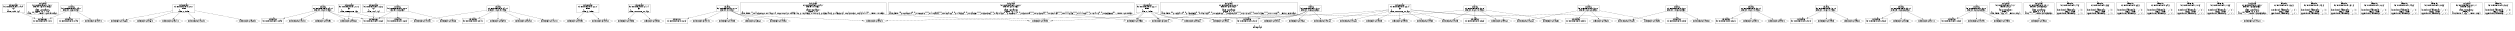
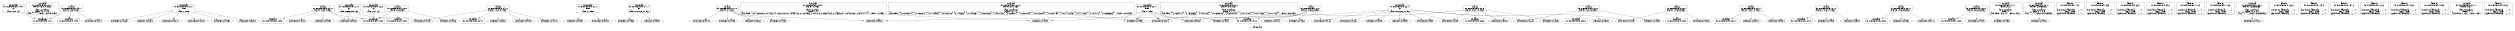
node "Node0x55d78d496fb0": added
node "std.return": removed
